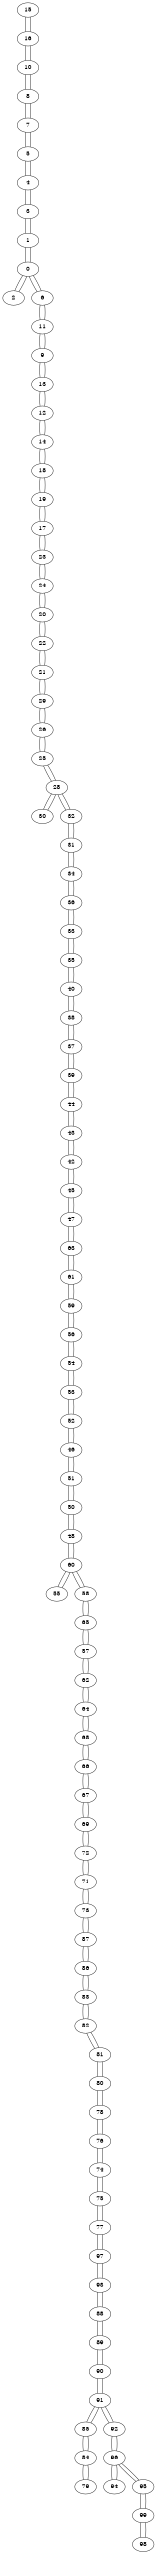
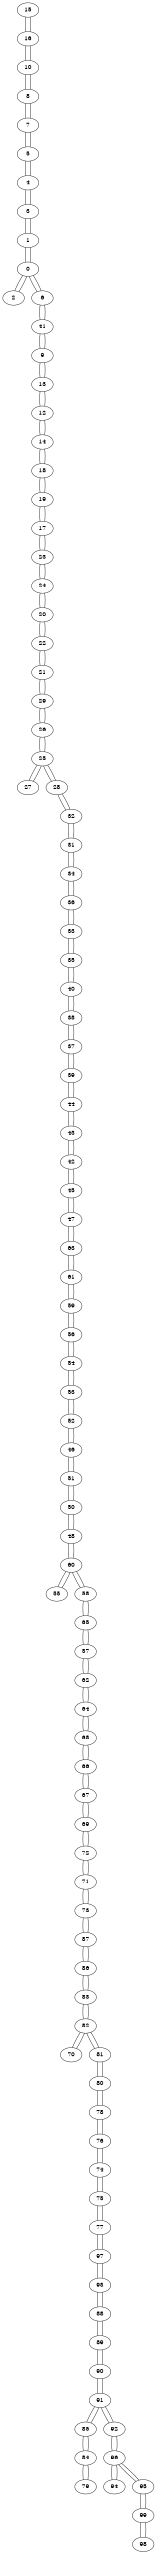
node "11": label "11" -> "41"
node "27": added
node "30": removed
node "70": added
